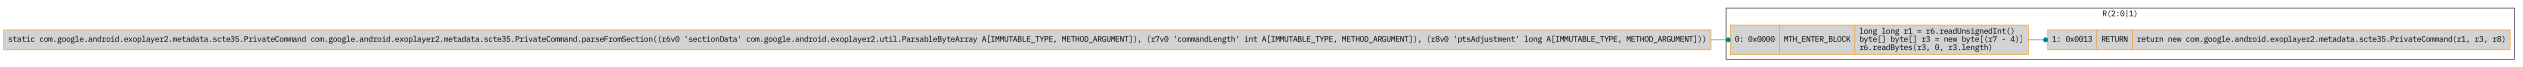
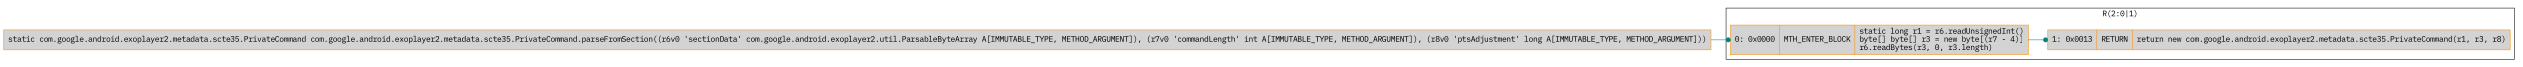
node "0: 0x0000": text "long long r1 = r6.readUnsignedInt()" -> "static long r1 = r6.readUnsignedInt()"
